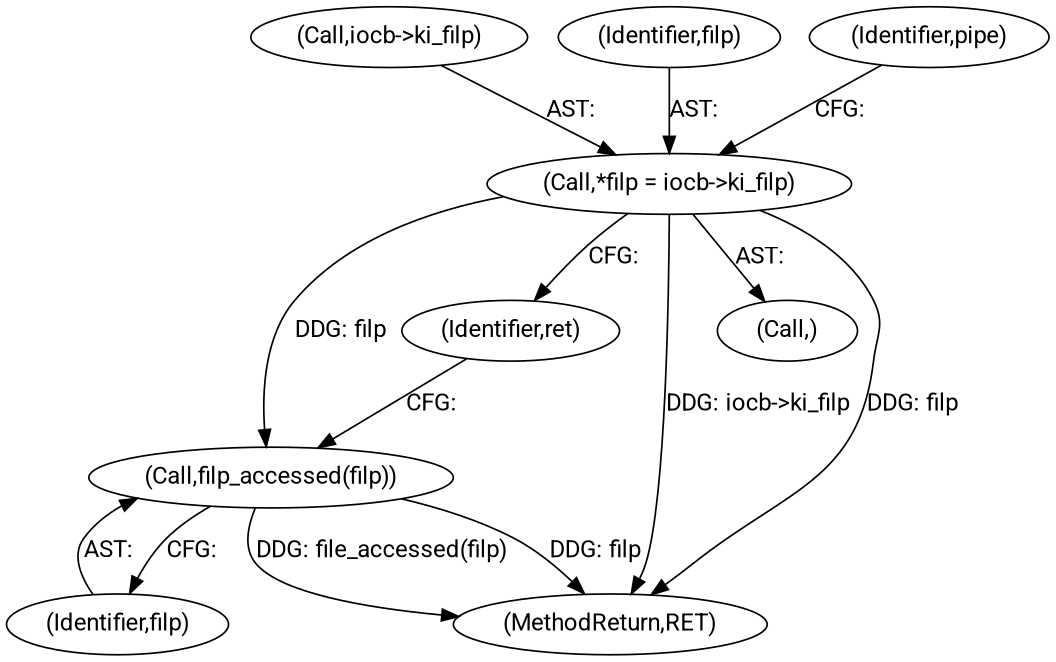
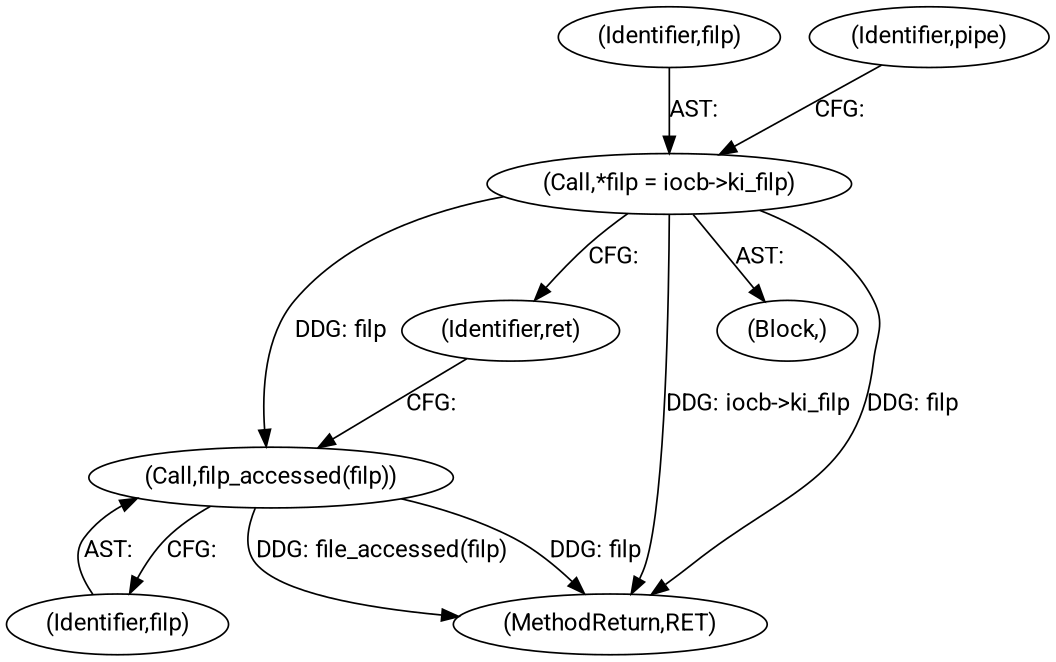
node "(Call,iocb->ki_filp)": removed
node "(Call,)": label "(Call,)" -> "(Block,)"
